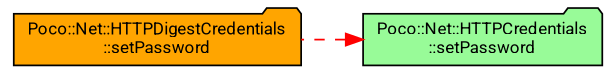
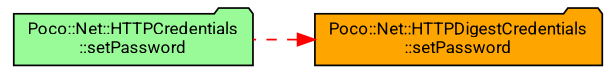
edge "Poco::Net::HTTPDigestCredentials ::setPassword" -> "Poco::Net::HTTPCredentials ::setPassword": reversed
